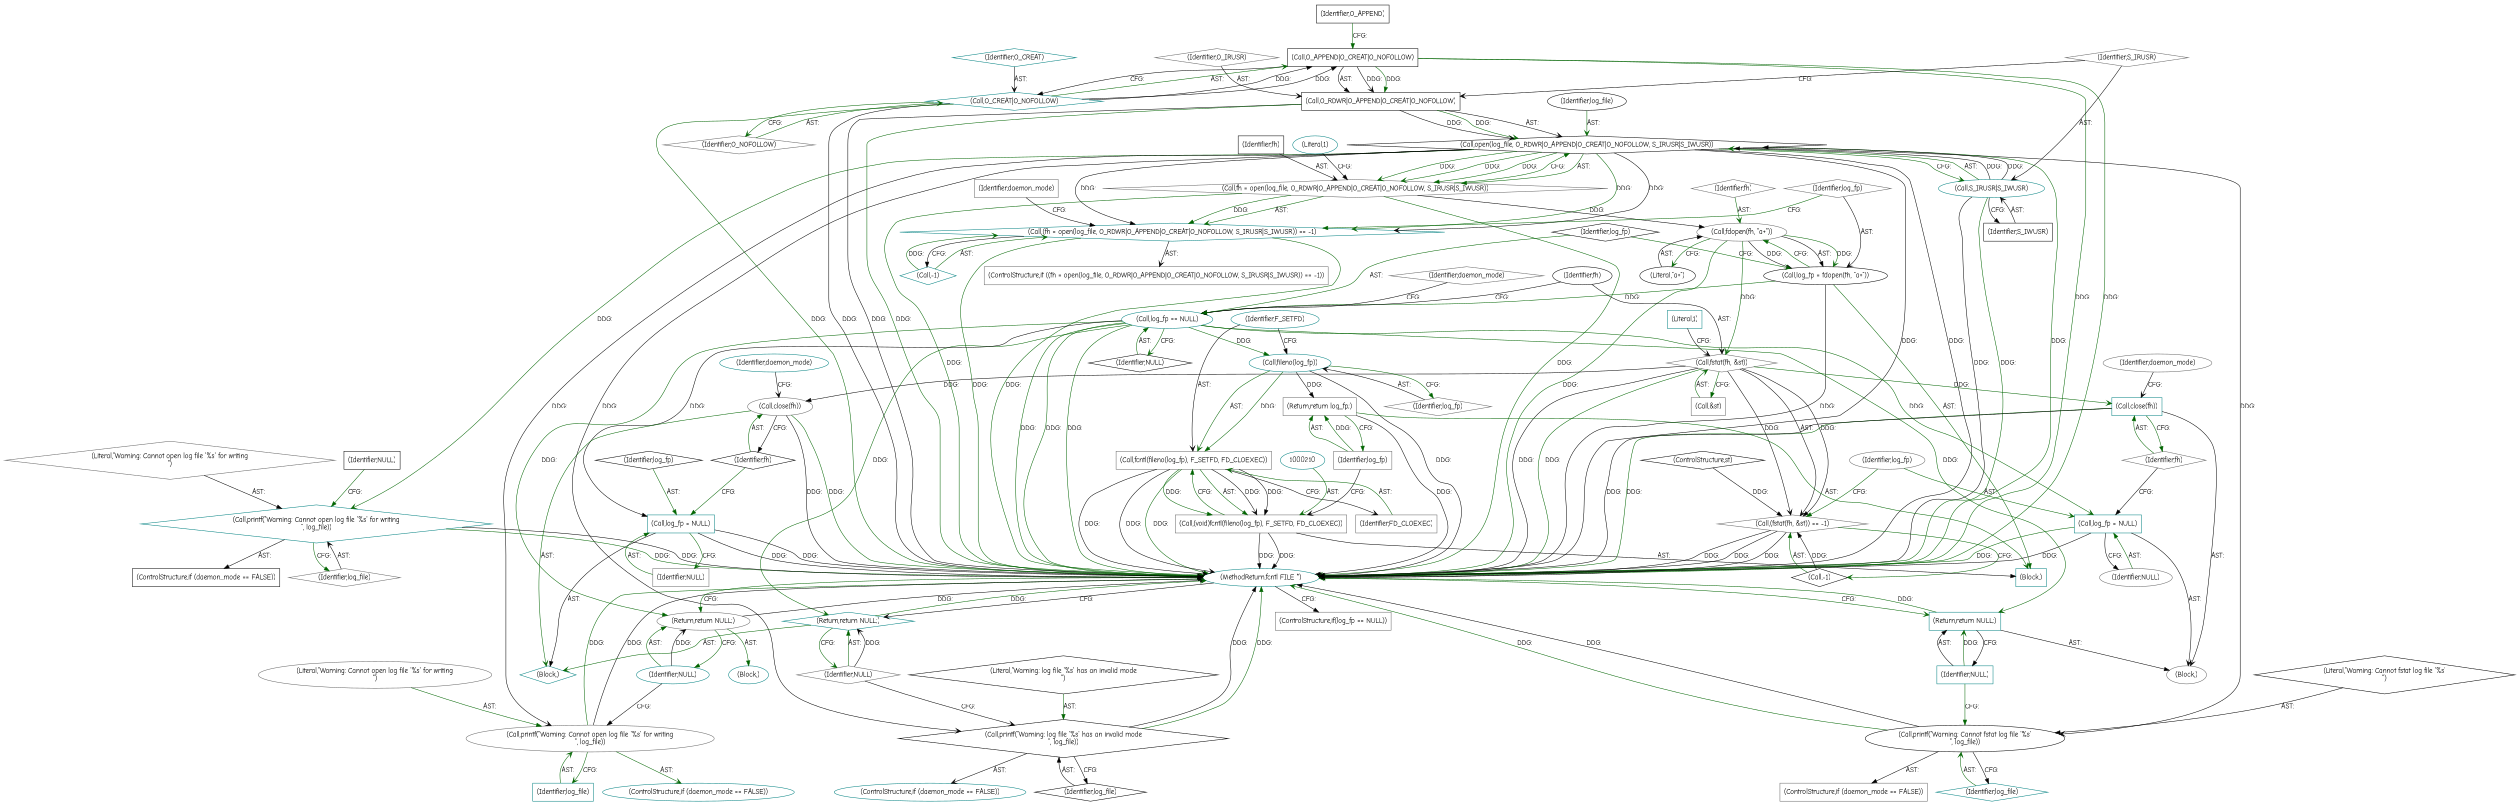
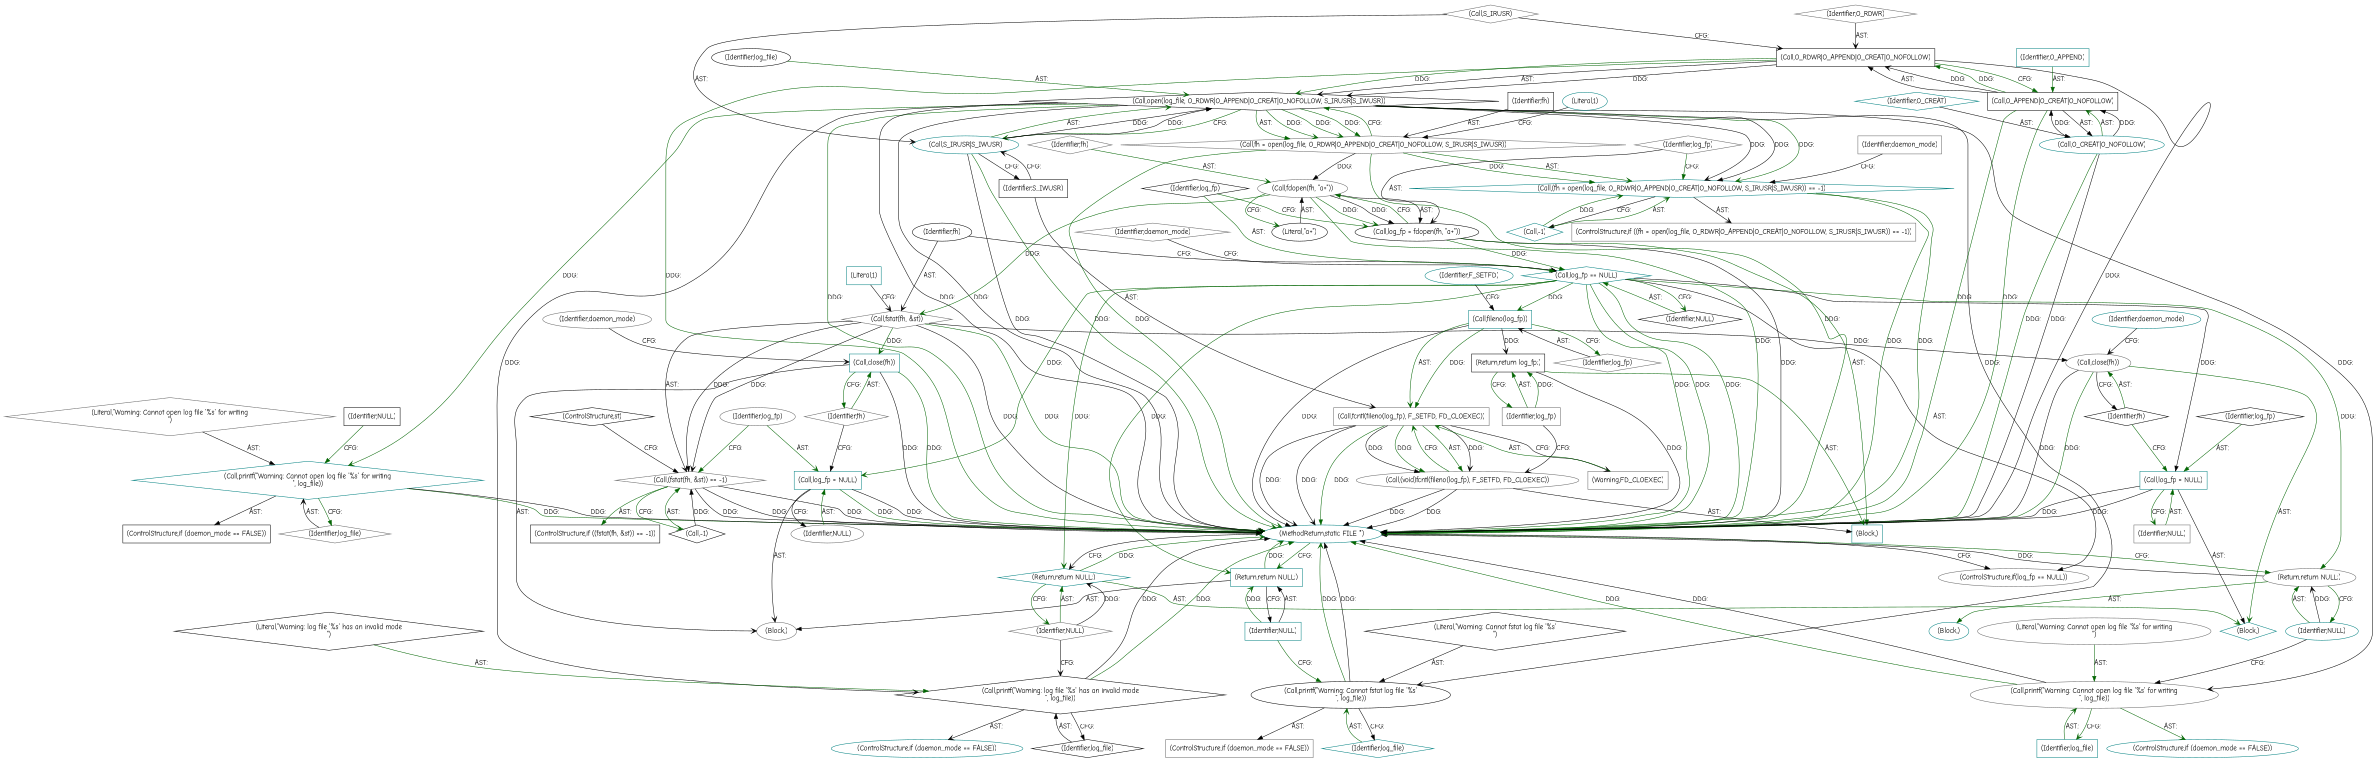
node "(Identifier,O_APPEND)": color black -> teal
edge "(Identifier,O_APPEND)" -> "(Call,O_APPEND|O_CREAT|O_NOFOLLOW)": label "CFG: " -> "AST: "
node "(Identifier,O_IRUSR)": label "(Identifier,O_IRUSR)" -> "(Identifier,O_RDWR)"
node "(Identifier,S_IRUSR)": label "(Identifier,S_IRUSR)" -> "(Call,S_IRUSR)"
edge "(Call,O_RDWR|O_APPEND|O_CREAT|O_NOFOLLOW)" -> "(Call,O_APPEND|O_CREAT|O_NOFOLLOW)": added, label "CFG:"
edge "(Identifier,O_CREAT)" -> "(Call,O_CREAT|O_NOFOLLOW)": arrowhead vee -> normal
edge "(Call,O_APPEND|O_CREAT|O_NOFOLLOW)" -> "(Call,O_CREAT|O_NOFOLLOW)": label "CFG: " -> "AST: "
node "(Call,O_CREAT|O_NOFOLLOW)": shape diamond -> ellipse
node "(Identifier,O_NOFOLLOW)": removed
edge "(Identifier,S_IWUSR)" -> "(Call,S_IRUSR|S_IWUSR)": label "AST: " -> "CFG: "
node "(Call,log_fp == NULL)": shape ellipse -> diamond
edge "(Call,log_fp == NULL)" -> "(Call,fileno(log_fp))": arrowhead normal -> vee
node "(Call,fileno(log_fp))": shape ellipse -> box
edge "(Identifier,F_SETFD)" -> "(Call,fcntl(fileno(log_fp), F_SETFD, FD_CLOEXEC))": now "(Identifier,S_IWUSR)" -> "(Call,fcntl(fileno(log_fp), F_SETFD, FD_CLOEXEC))"
edge "(Call,fileno(log_fp))" -> "(Return,return log_fp;)": arrowhead normal -> vee
edge "(Call,log_fp == NULL)" -> "(ControlStructure,if(log_fp == NULL))": added, label "AST:"
node "(Return,return log_fp;)": color gray40 -> black
node "(Call,&st)": removed
node "1000210": removed
edge "(ControlStructure,st)" -> "(Call,(fstat(fh, &st)) == -1)": label "DDG: " -> "CFG: "
edge "(Call,(void)fcntl(fileno(log_fp), F_SETFD, FD_CLOEXEC))" -> "(Call,fcntl(fileno(log_fp), F_SETFD, FD_CLOEXEC))": arrowhead normal -> vee
node "(Call,(void)fcntl(fileno(log_fp), F_SETFD, FD_CLOEXEC))": shape box -> ellipse
node "(Identifier,FD_CLOEXEC)": label "(Identifier,FD_CLOEXEC)" -> "(Warning,FD_CLOEXEC)"
node "(ControlStructure,if ((fstat(fh, &st)) == -1))": added
node "(MethodReturn,fcntl FILE *)": label "(MethodReturn,fcntl FILE *)" -> "(MethodReturn,static FILE *)"
node "(ControlStructure,if(log_fp == NULL))": shape box -> ellipse
